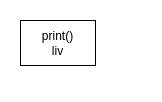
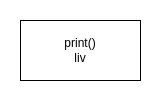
node "print() liv": size 75x45 -> 120x60
